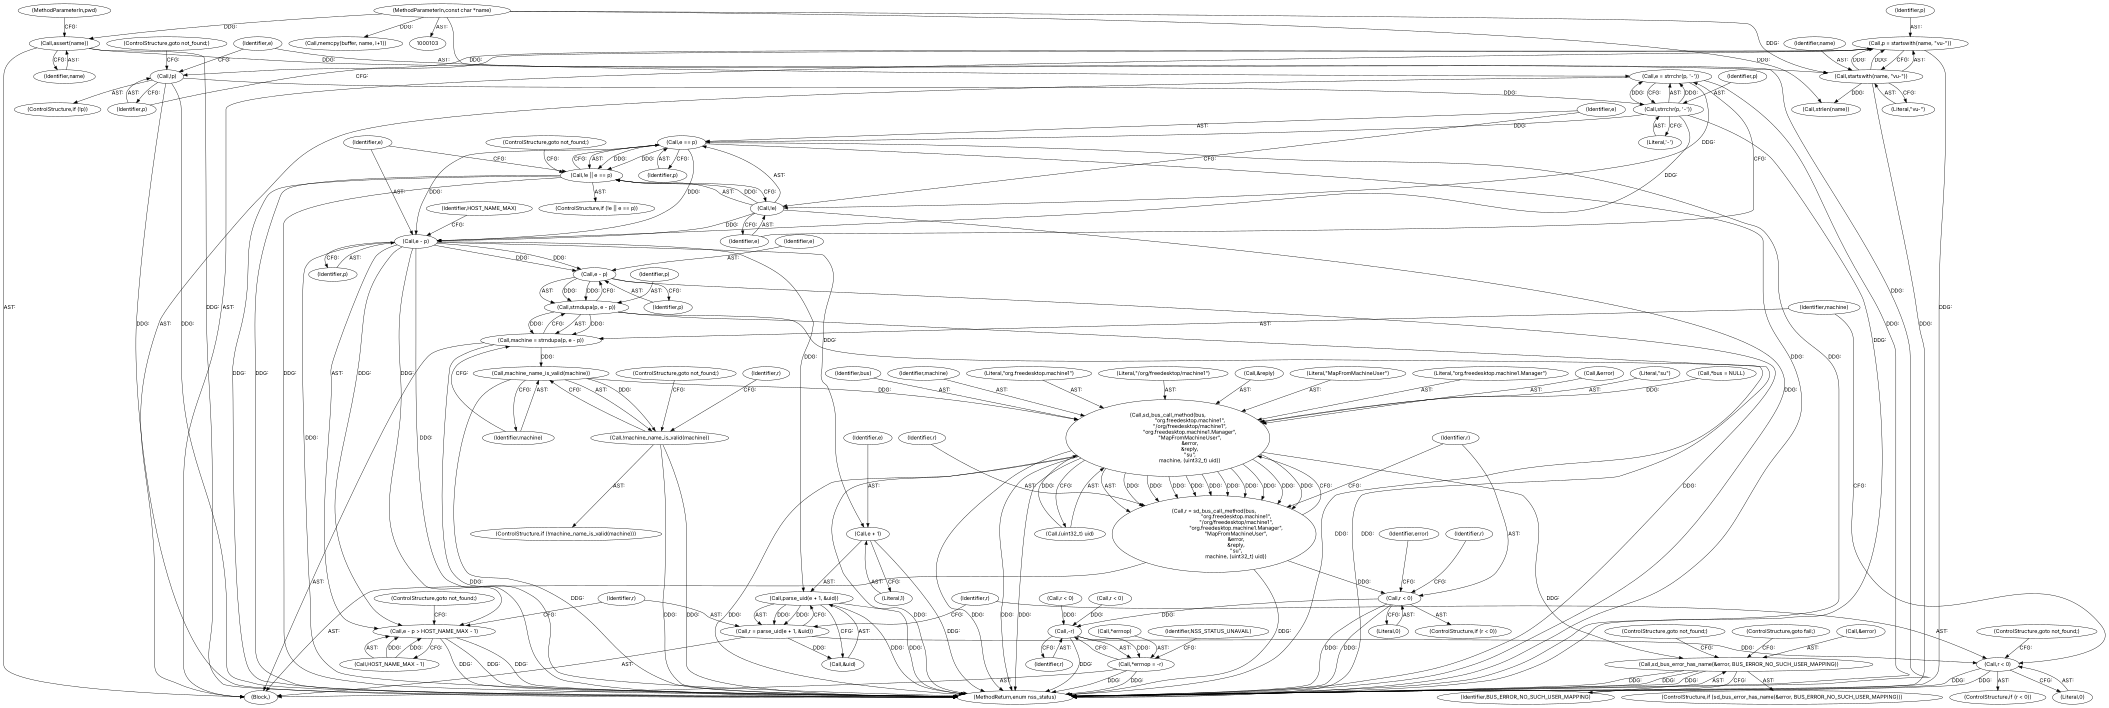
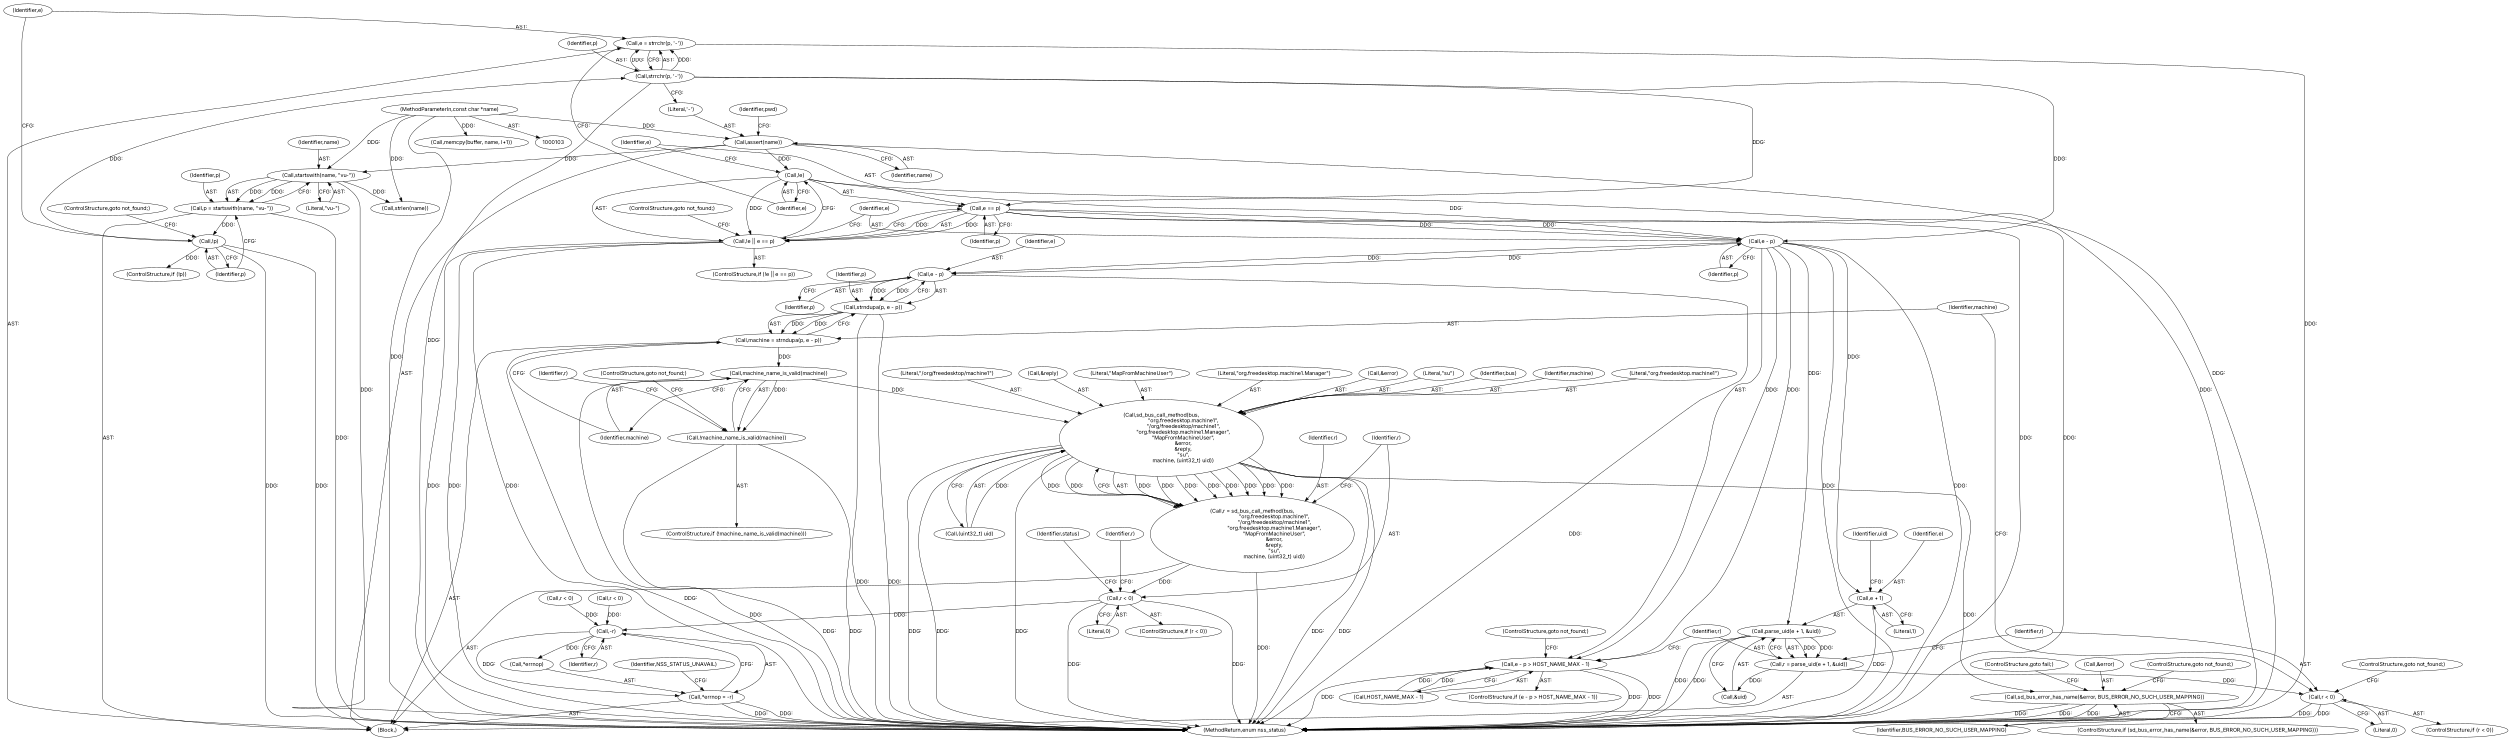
node "(MethodParameterIn,pwd)": label "(MethodParameterIn,pwd)" -> "(Identifier,pwd)"
edge "(Call,!p)" -> "(ControlStructure,if (!p))": label "AST: " -> "DDG: "
edge "(Literal,'-')" -> "(Call,strrchr(p, '-'))": now "(Literal,'-')" -> "(Call,assert(name))"
edge "(Call,e = strrchr(p, '-'))" -> "(Call,!e)": now "(Call,assert(name))" -> "(Call,!e)"
node "(Identifier,HOST_NAME_MAX)": removed
node "(Call,*bus = NULL)": removed
node "(Identifier,error)": label "(Identifier,error)" -> "(Identifier,status)"
node "(Identifier,uid)": added
edge "(Call,-r)" -> "(MethodReturn,enum nss_status)": now "(Call,-r)" -> "(Call,*errnop)"
node "(ControlStructure,if (e - p > HOST_NAME_MAX - 1))": added
